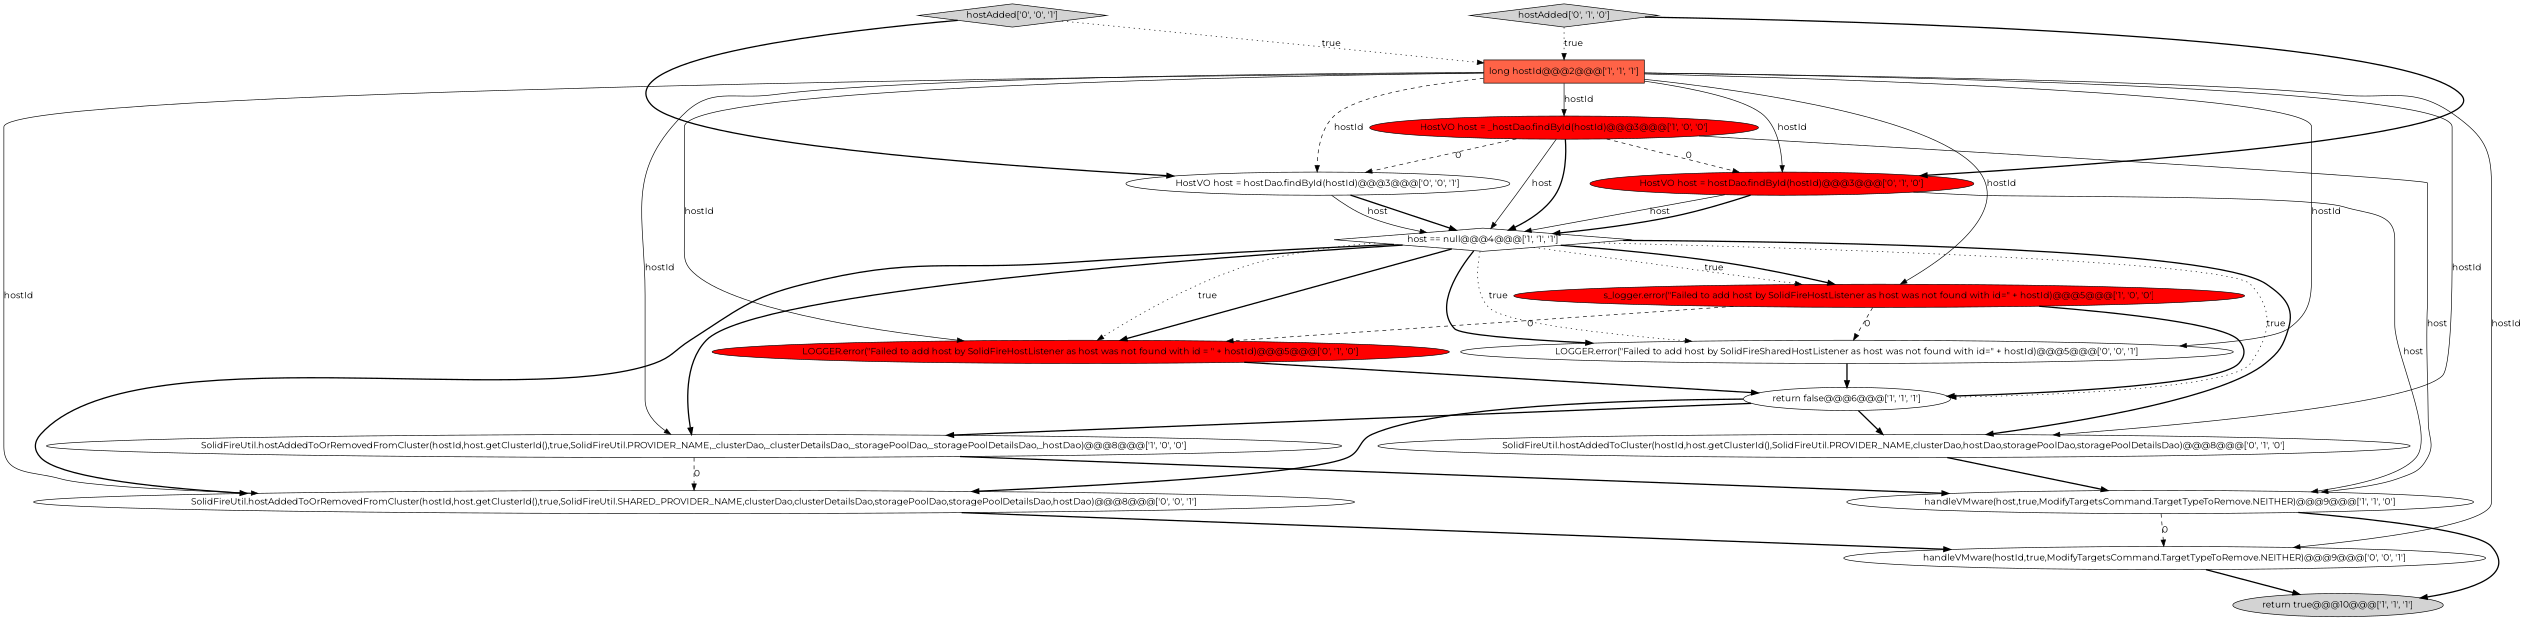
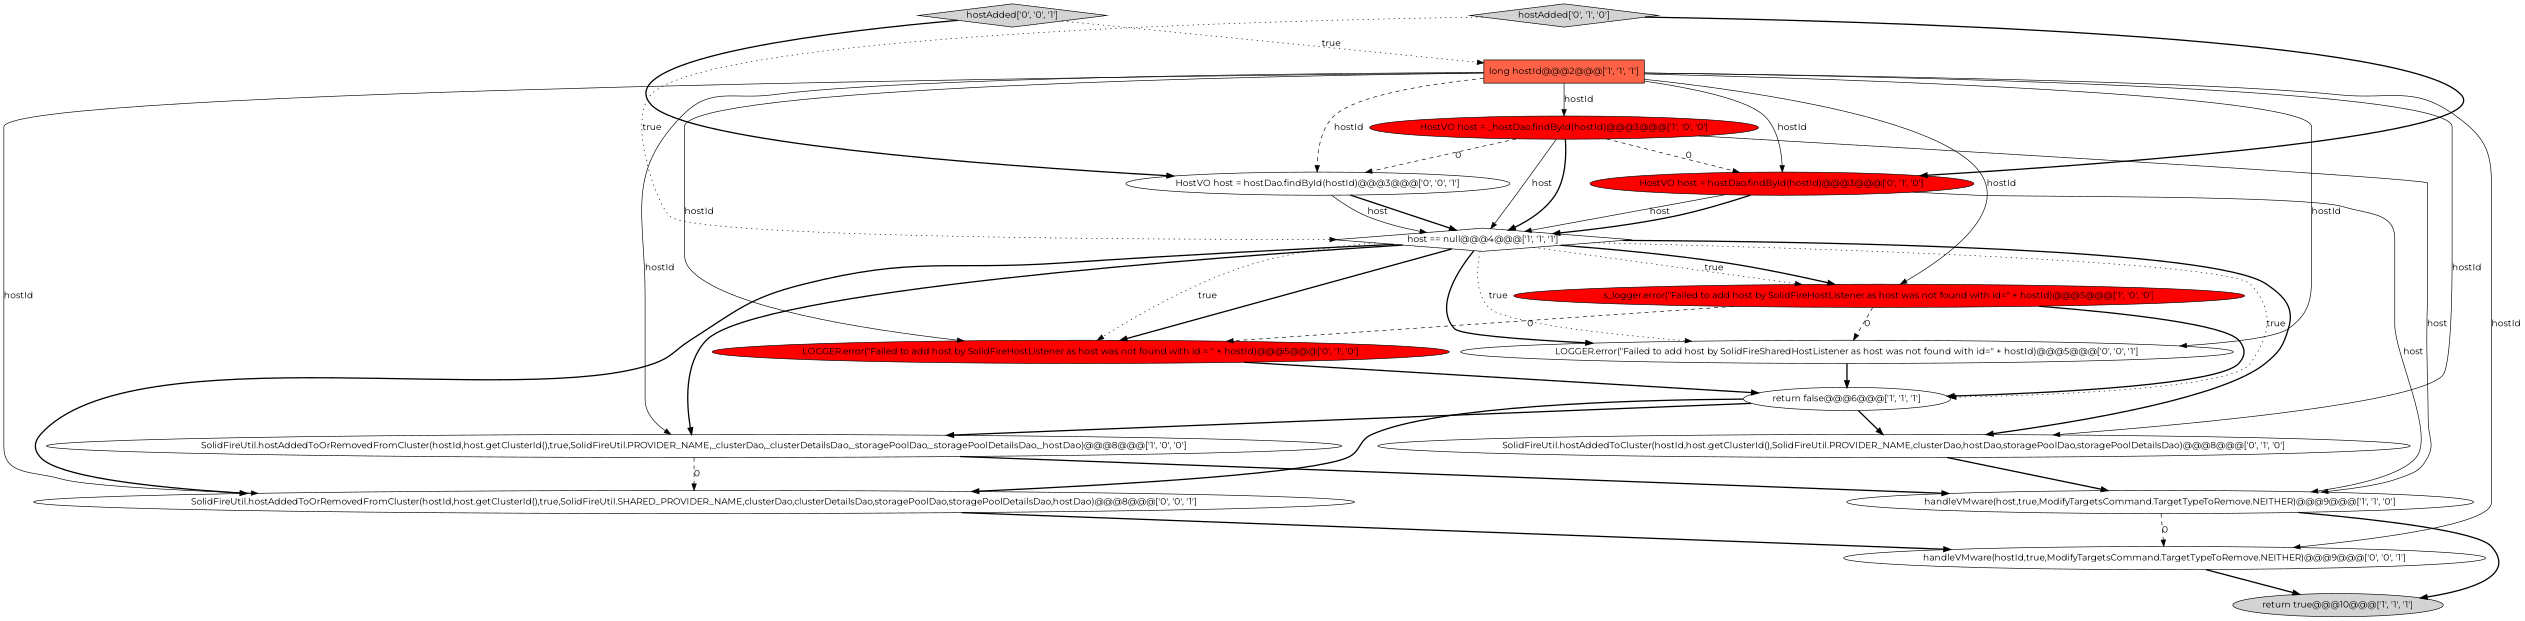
edge "hostAdded['0', '1', '0']" -> "long hostId@@@2@@@['1', '1', '1']": now "hostAdded['0', '1', '0']" -> "host == null@@@4@@@['1', '1', '1']"
